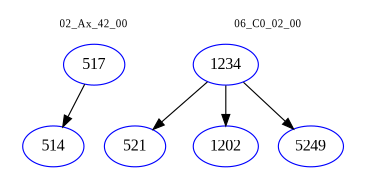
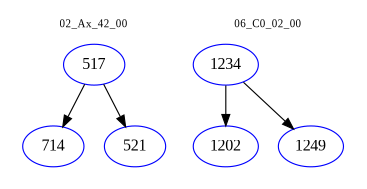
edge "1234" -> "521": now "517" -> "521"
node "514": label "514" -> "714"
node "5249": label "5249" -> "1249"
